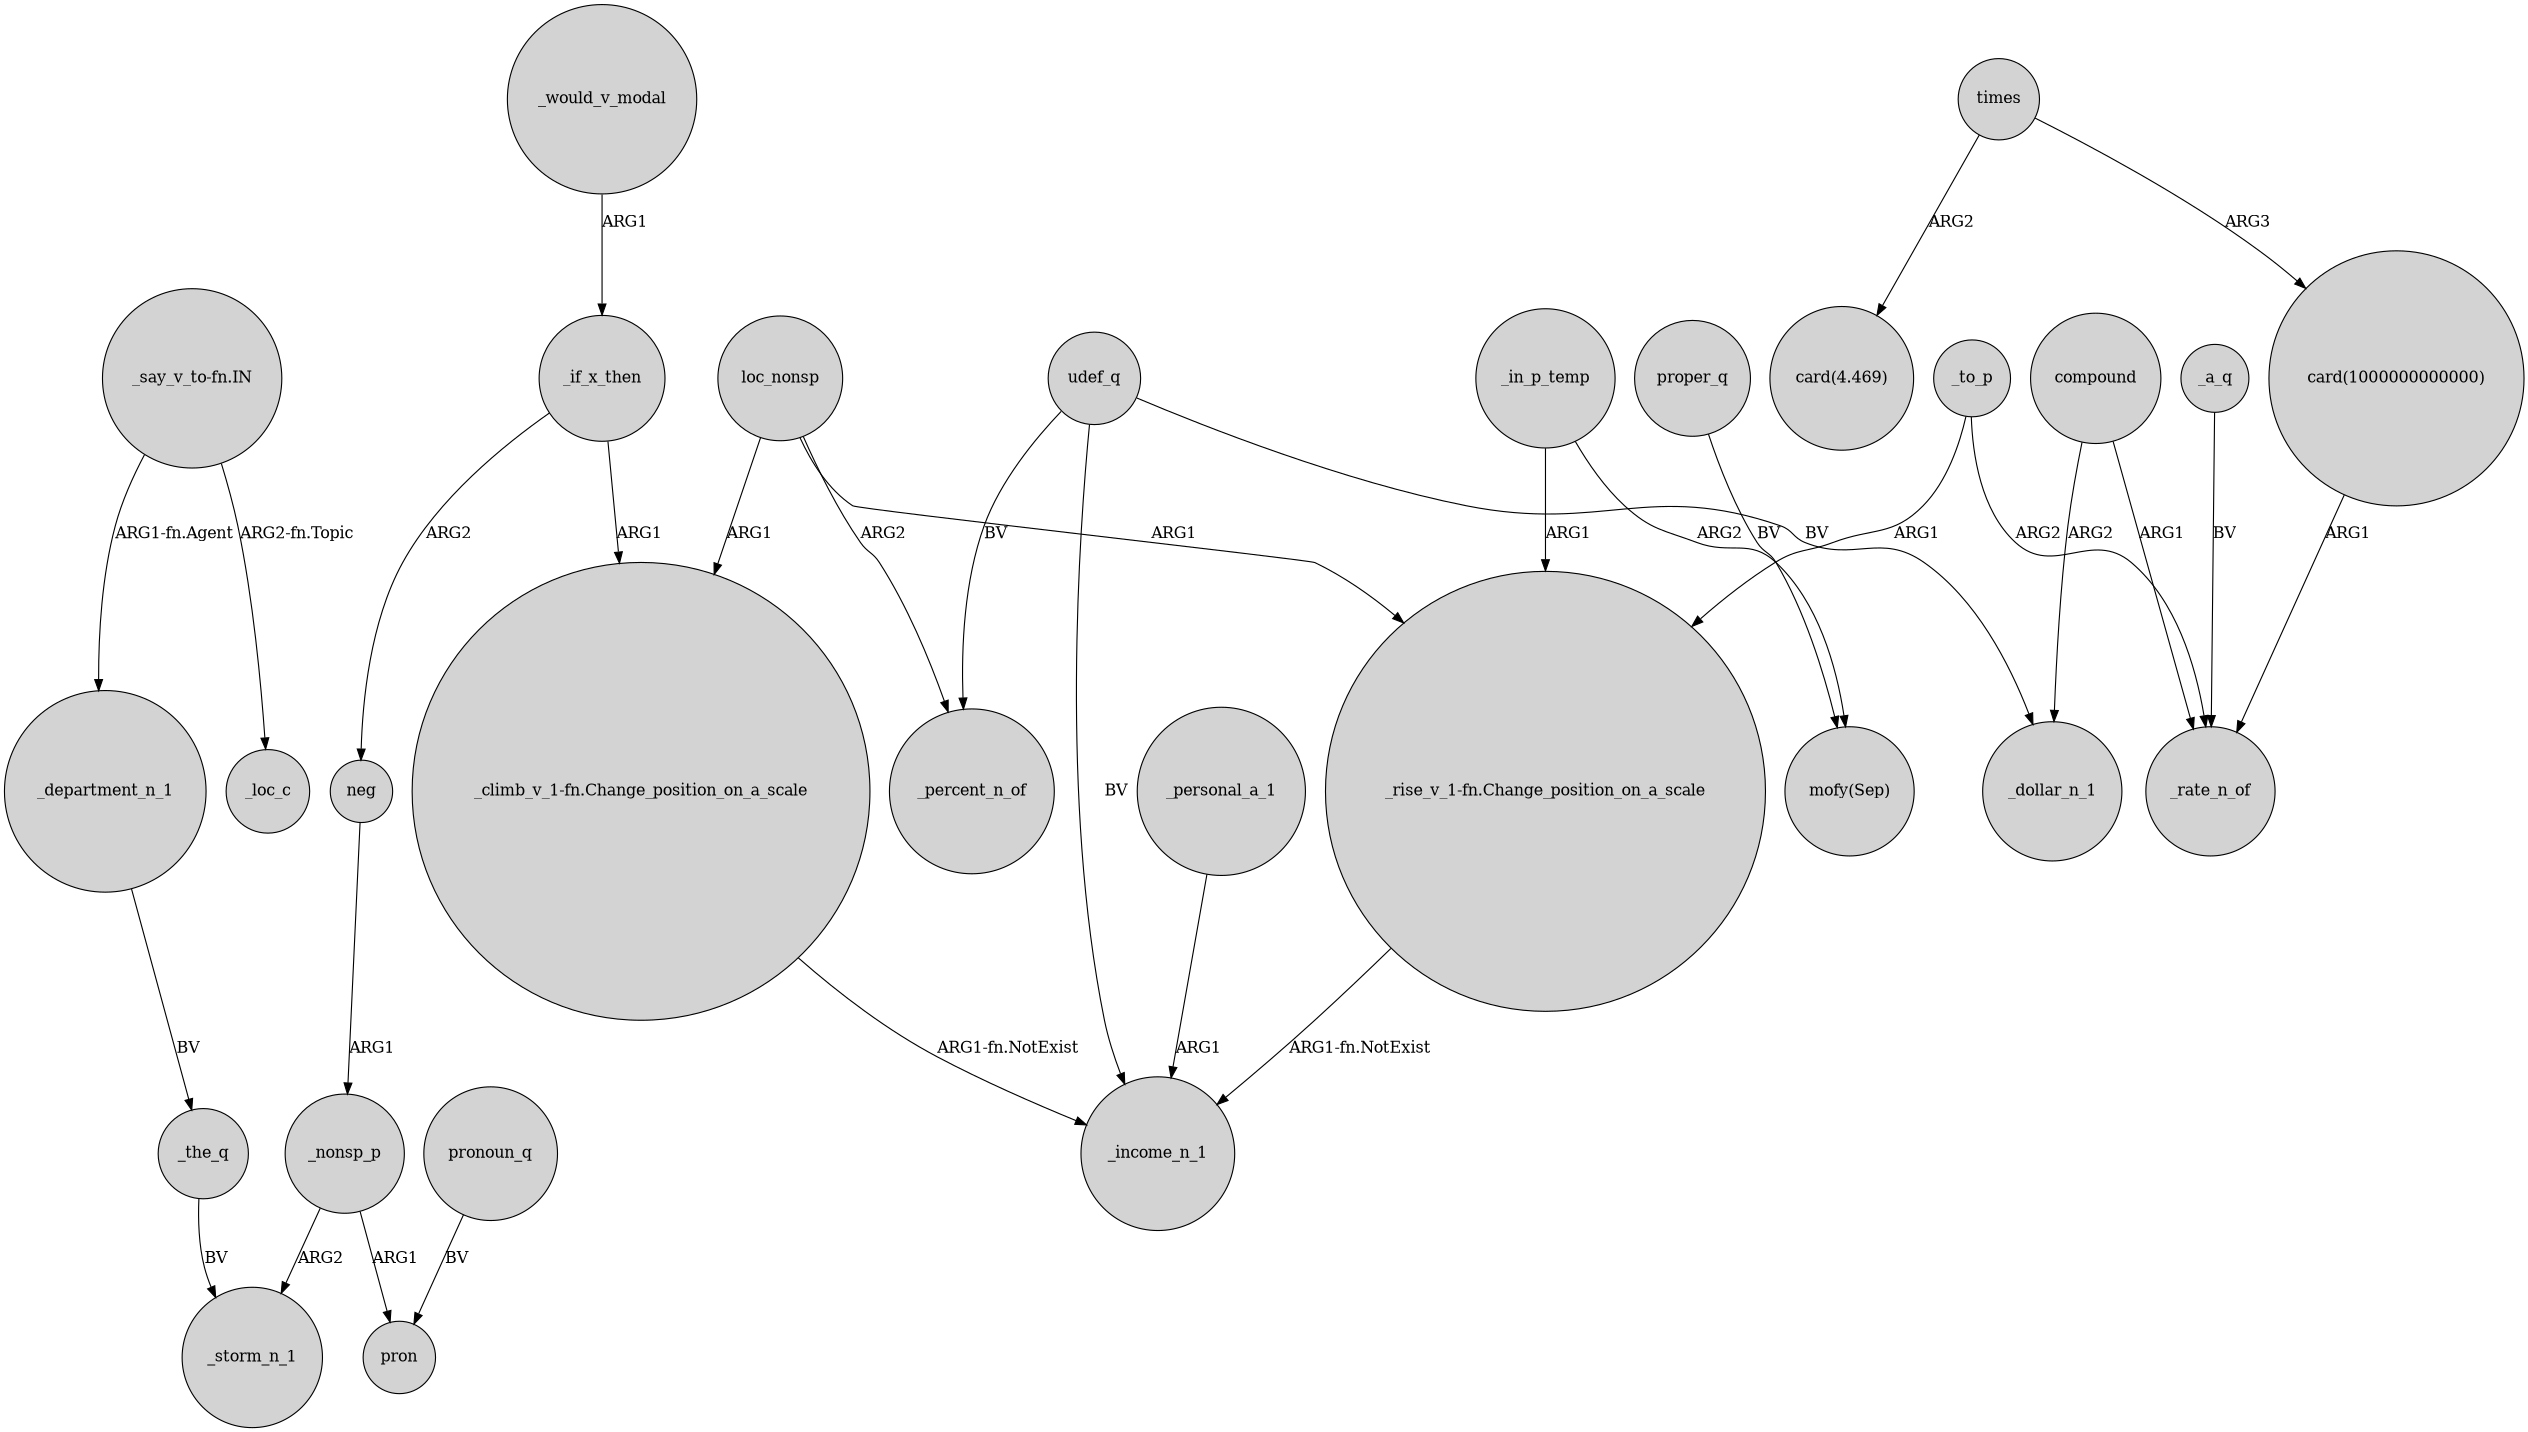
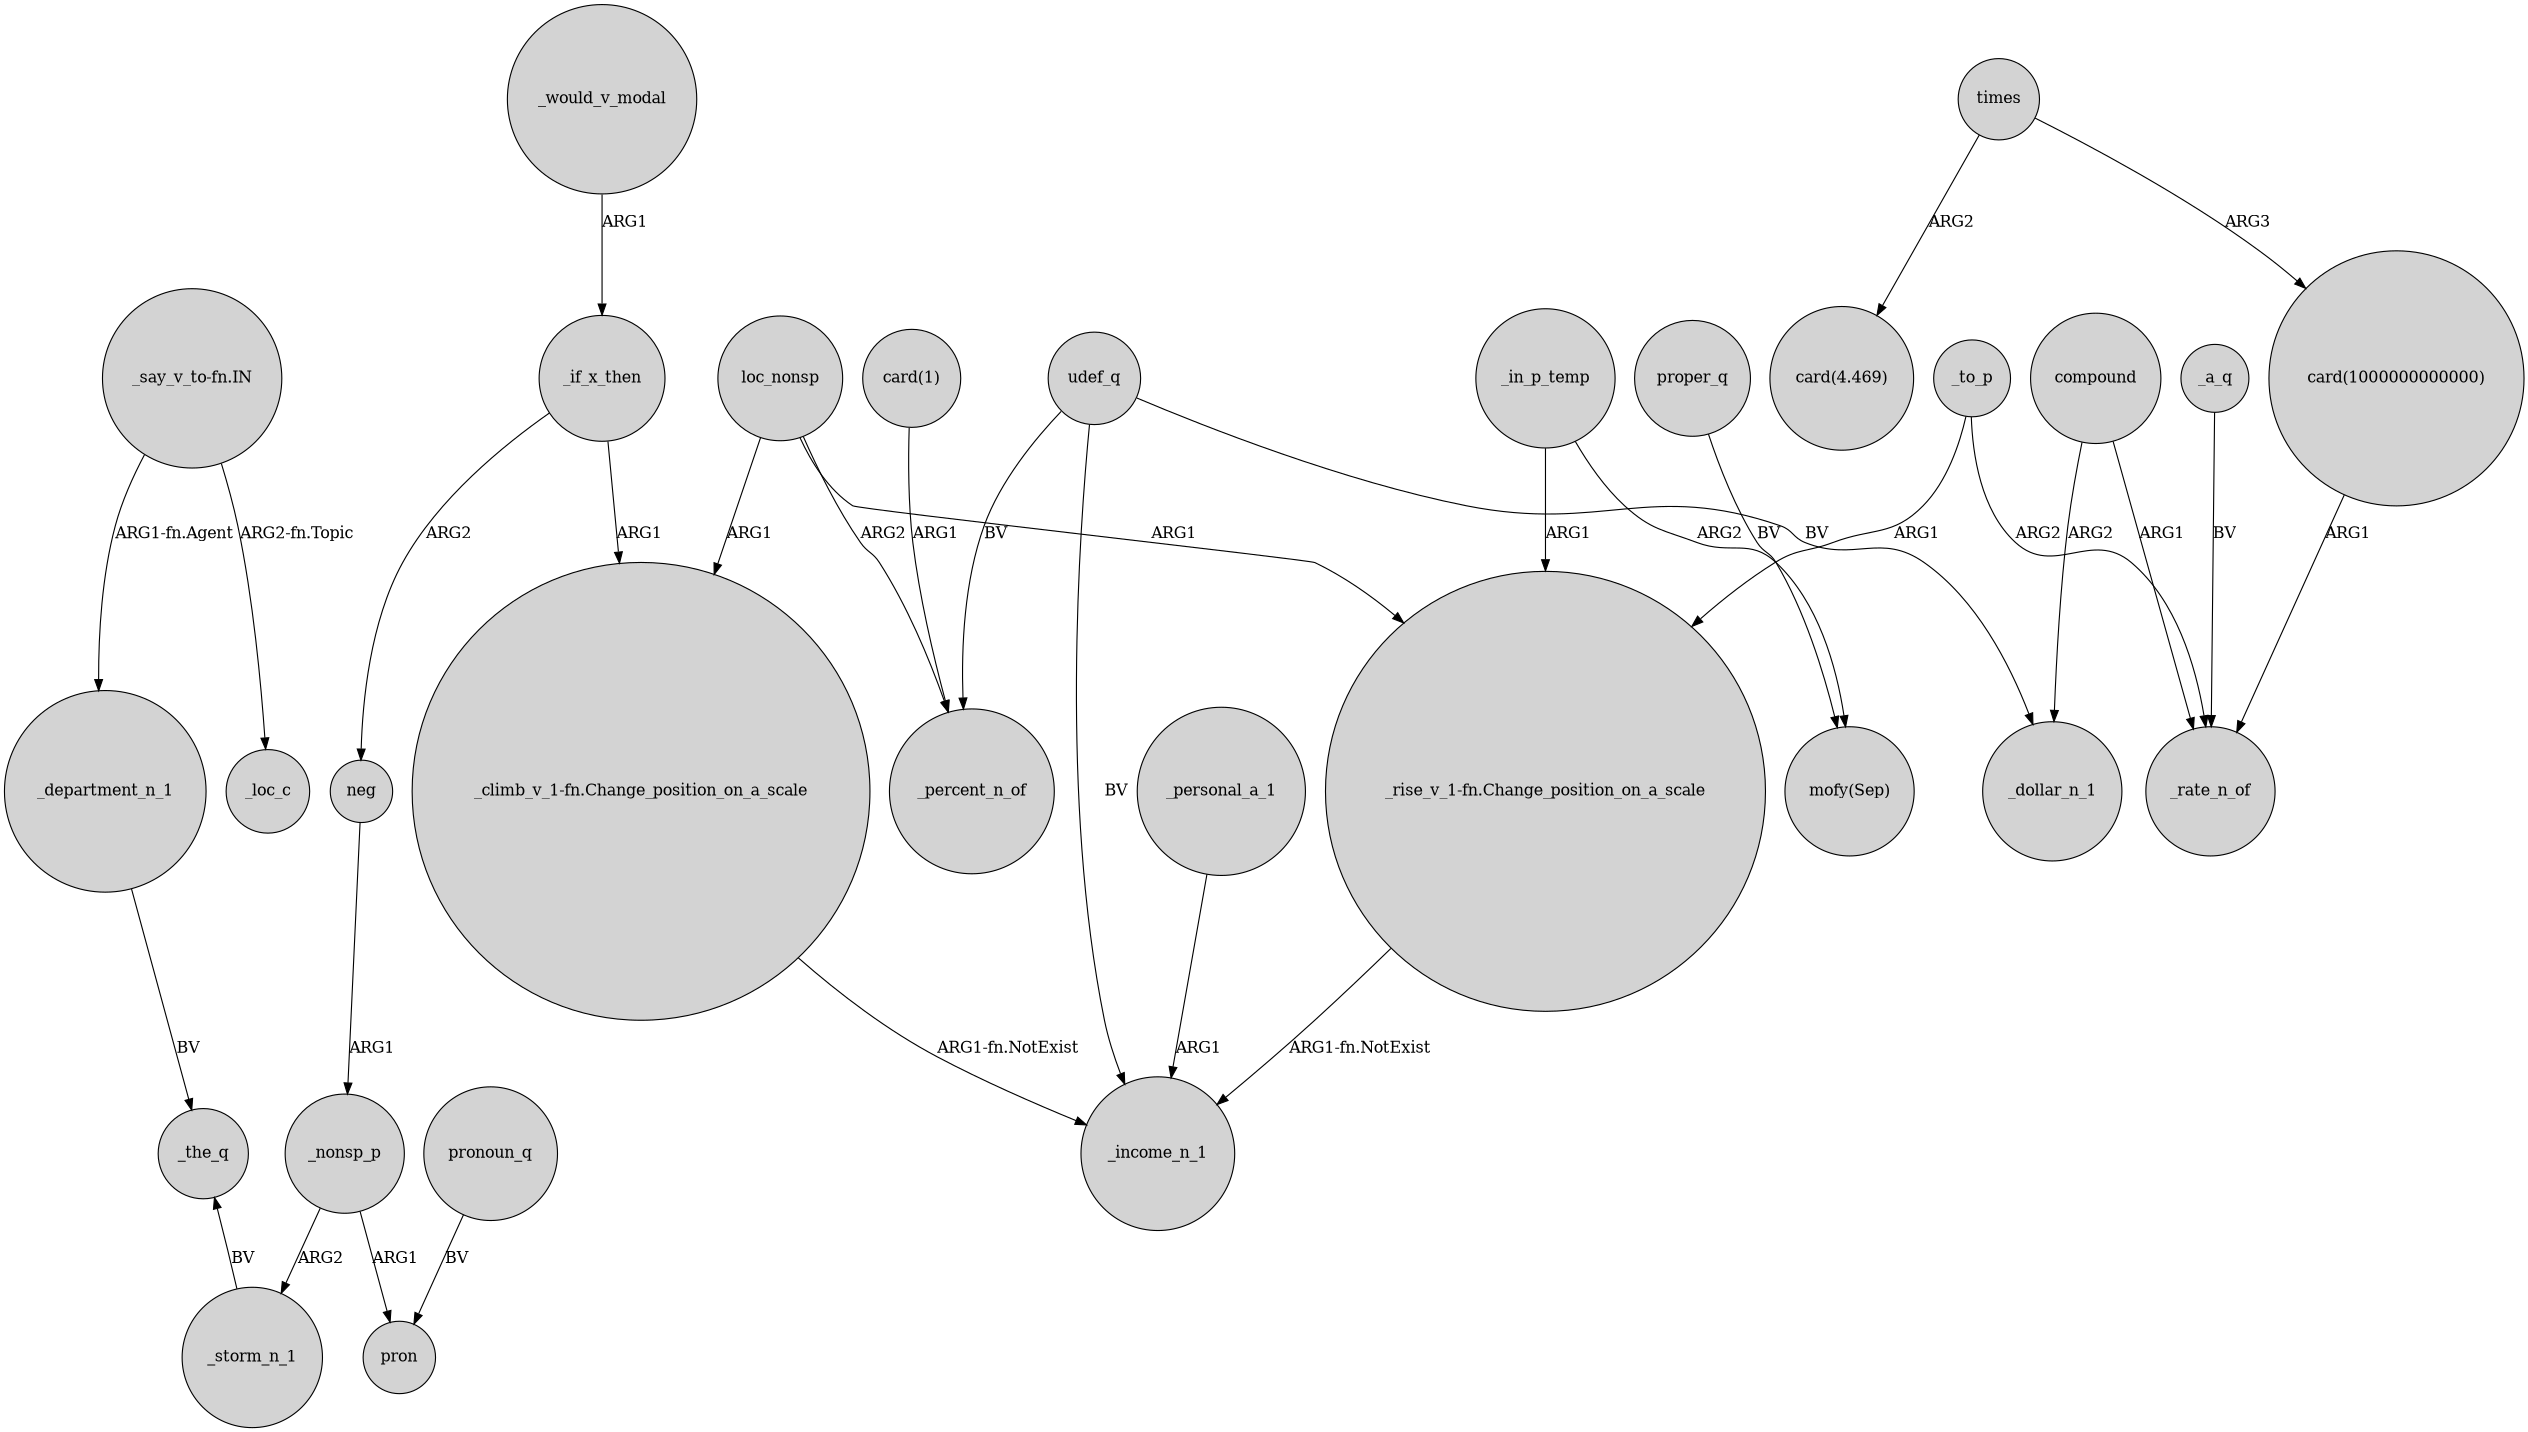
node "card(1)": added
edge "_the_q" -> "_storm_n_1": reversed
